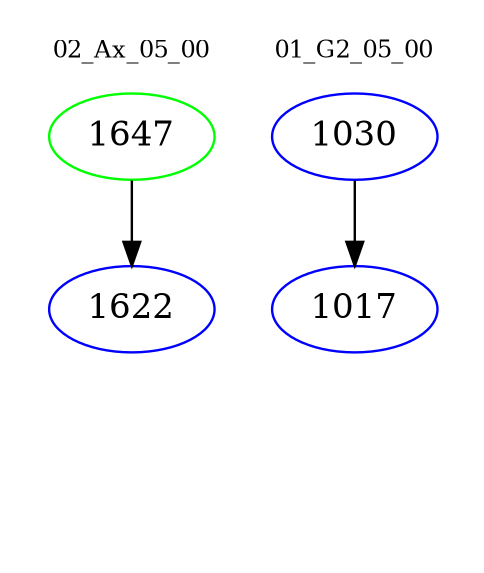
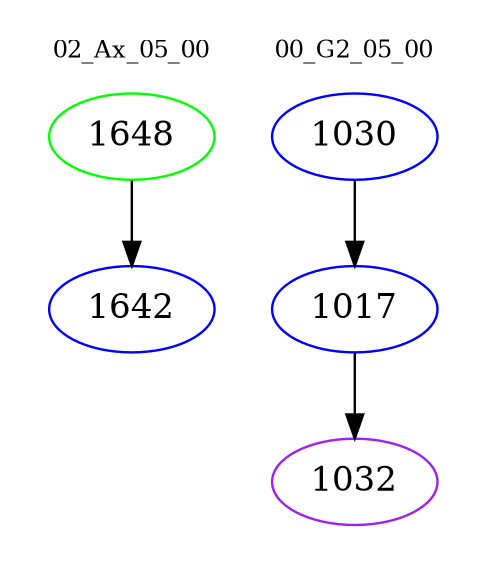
cluster "01_G2_05_00": label "01_G2_05_00" -> "00_G2_05_00"
node "1647": label "1647" -> "1648"
node "1622": label "1622" -> "1642"
node "1032": added
